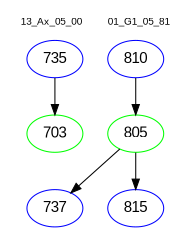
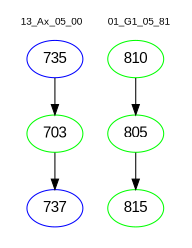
node "810": color blue -> green
edge "805" -> "737": now "703" -> "737"
node "815": color blue -> green
